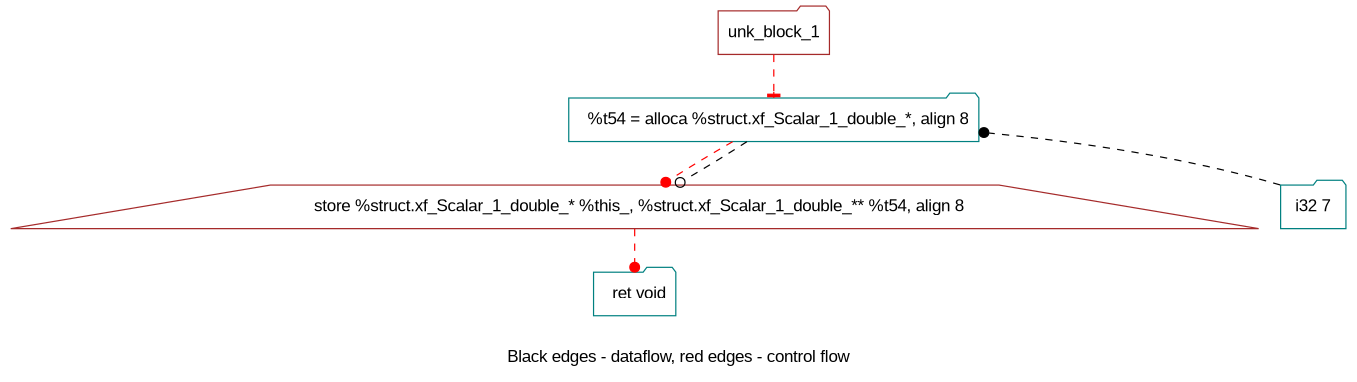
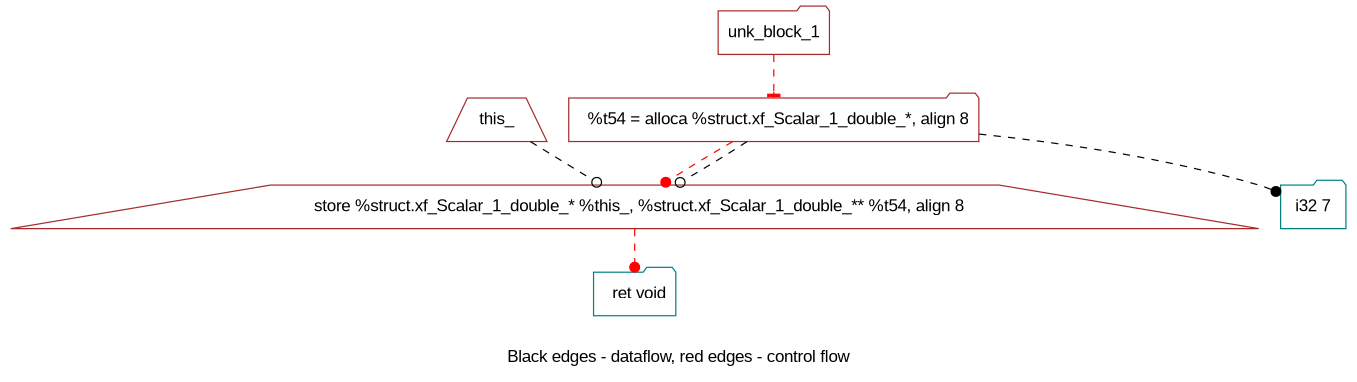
node "this_": added
node "%t54 = alloca %struct.xf_Scalar_1_double_*, align 8": color teal -> brown
edge "i32 7" -> "%t54 = alloca %struct.xf_Scalar_1_double_*, align 8": reversed
